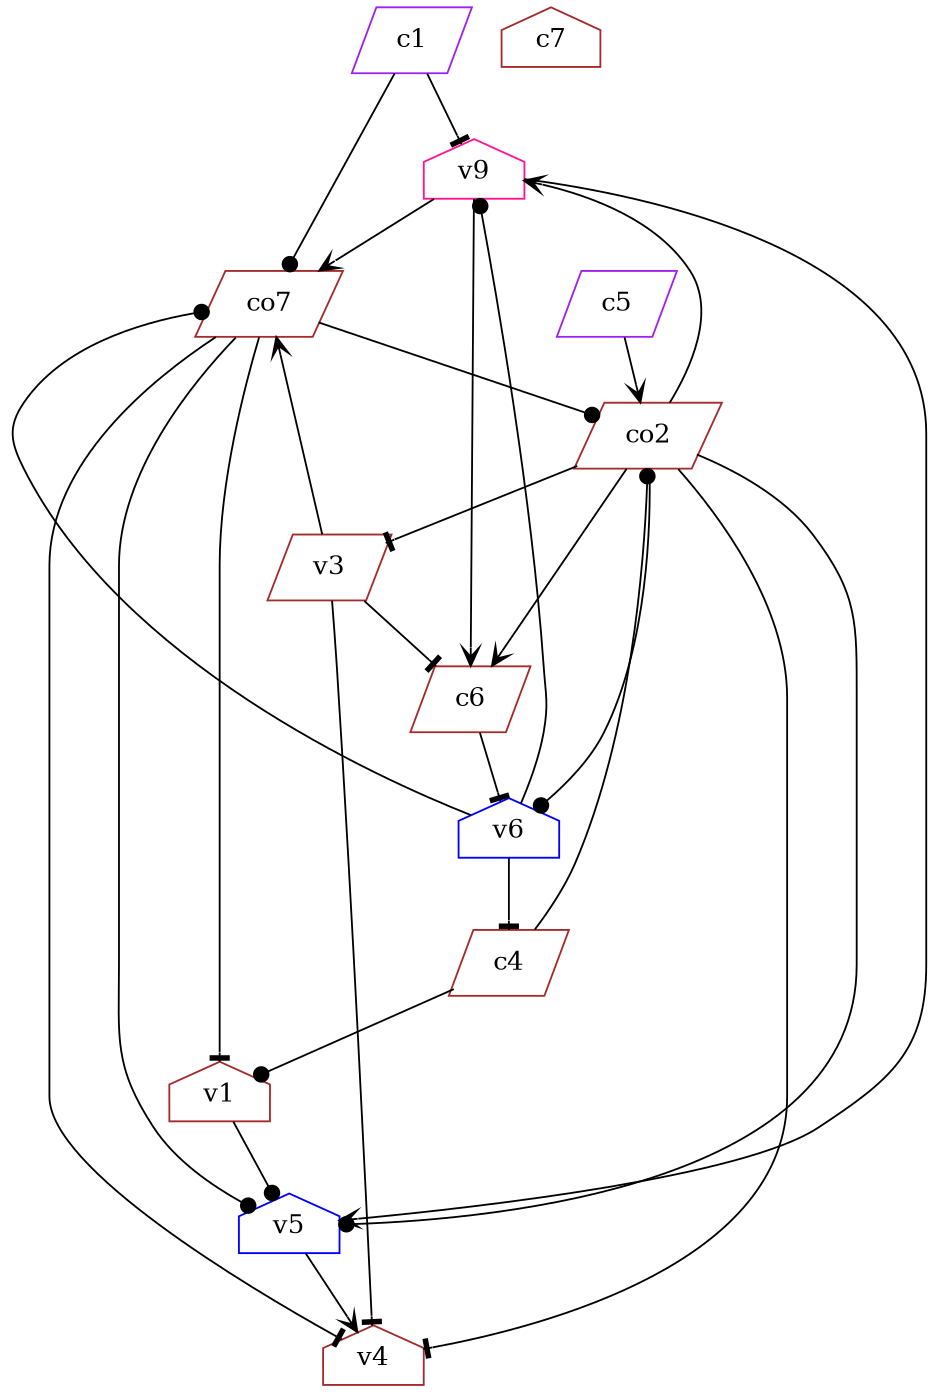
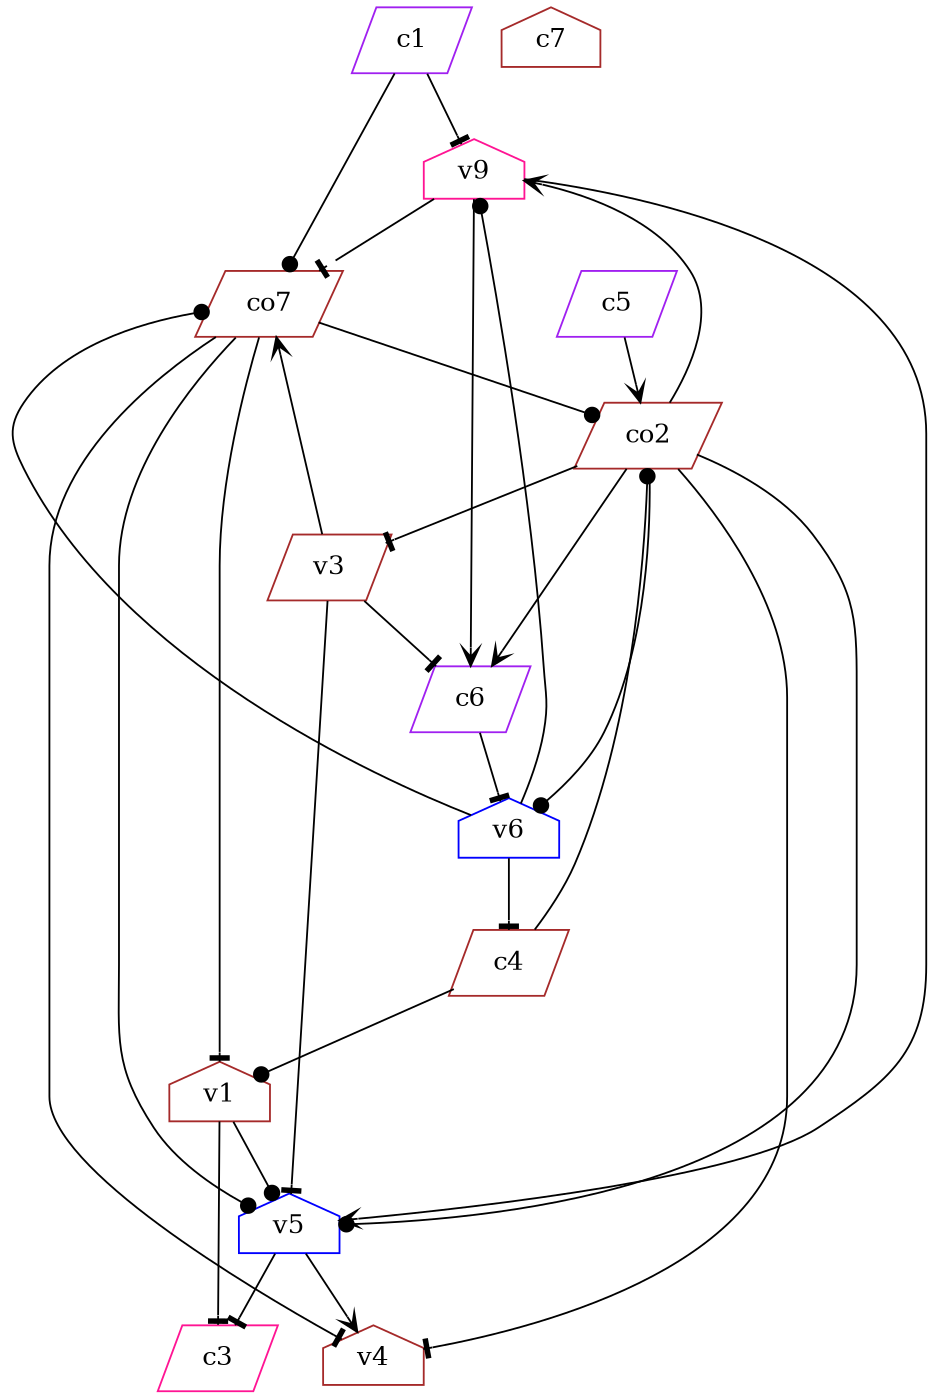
edge "v9" -> "co7": arrowhead vee -> tee
node "c6": color brown -> purple
edge "v3" -> "v4": now "v3" -> "v5"
node "c3": added
